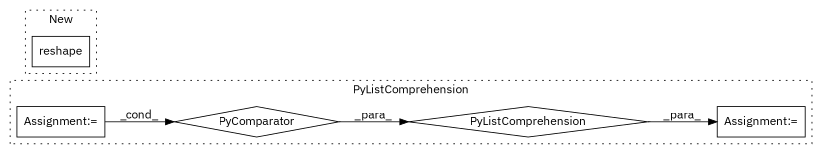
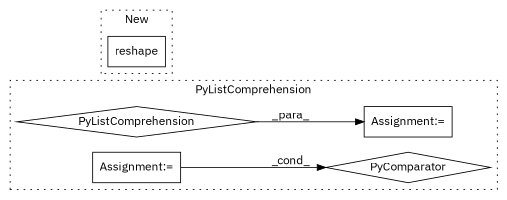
edge "PyComparator" -> "PyListComprehension": removed, label "_para_"
